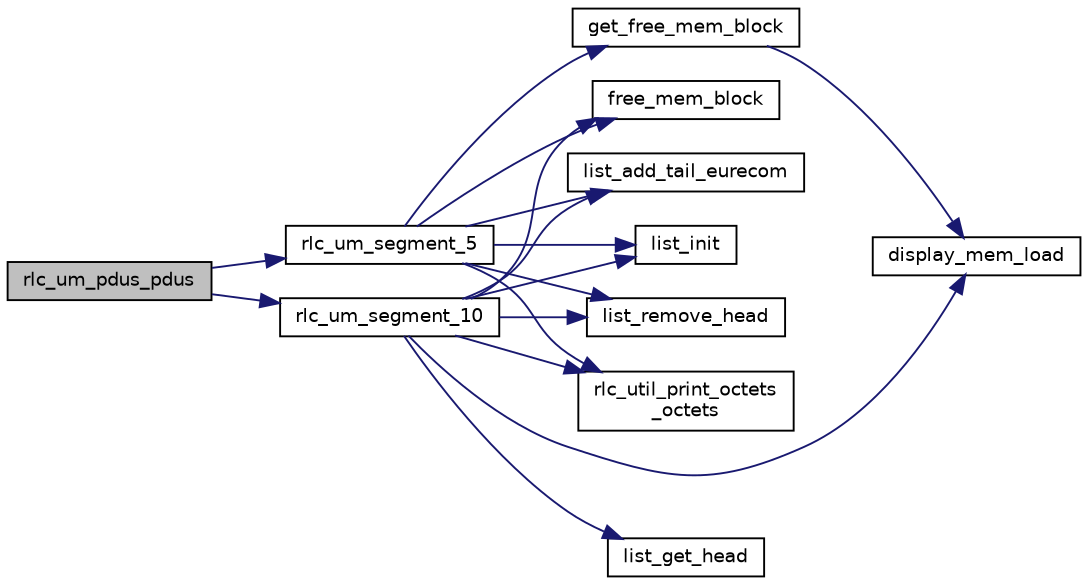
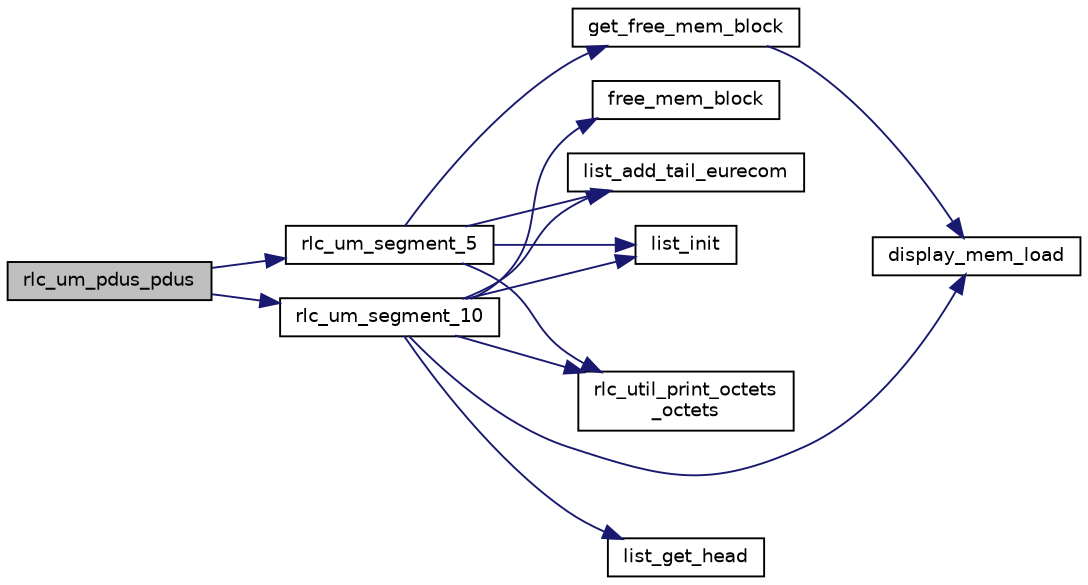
edge "rlc_um_segment_5" -> "free_mem_block": removed
node "list_remove_head": removed
